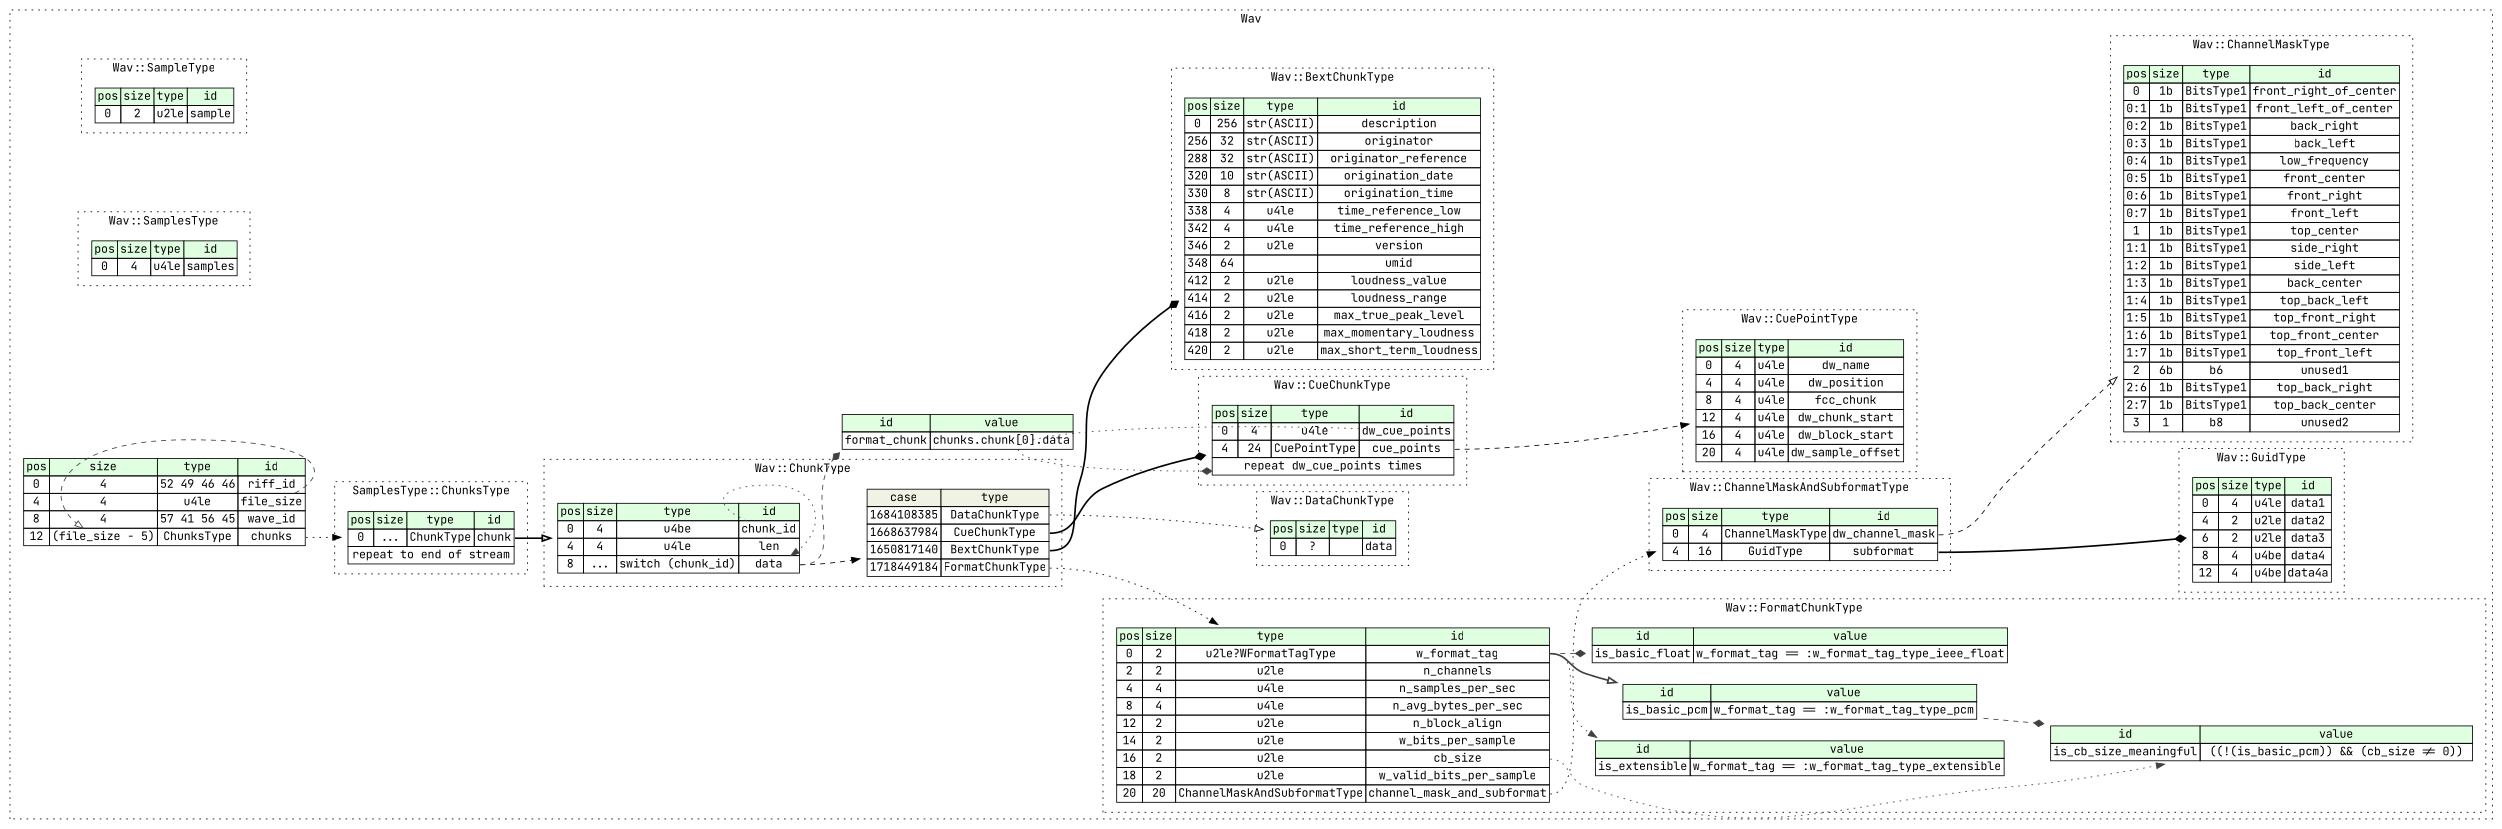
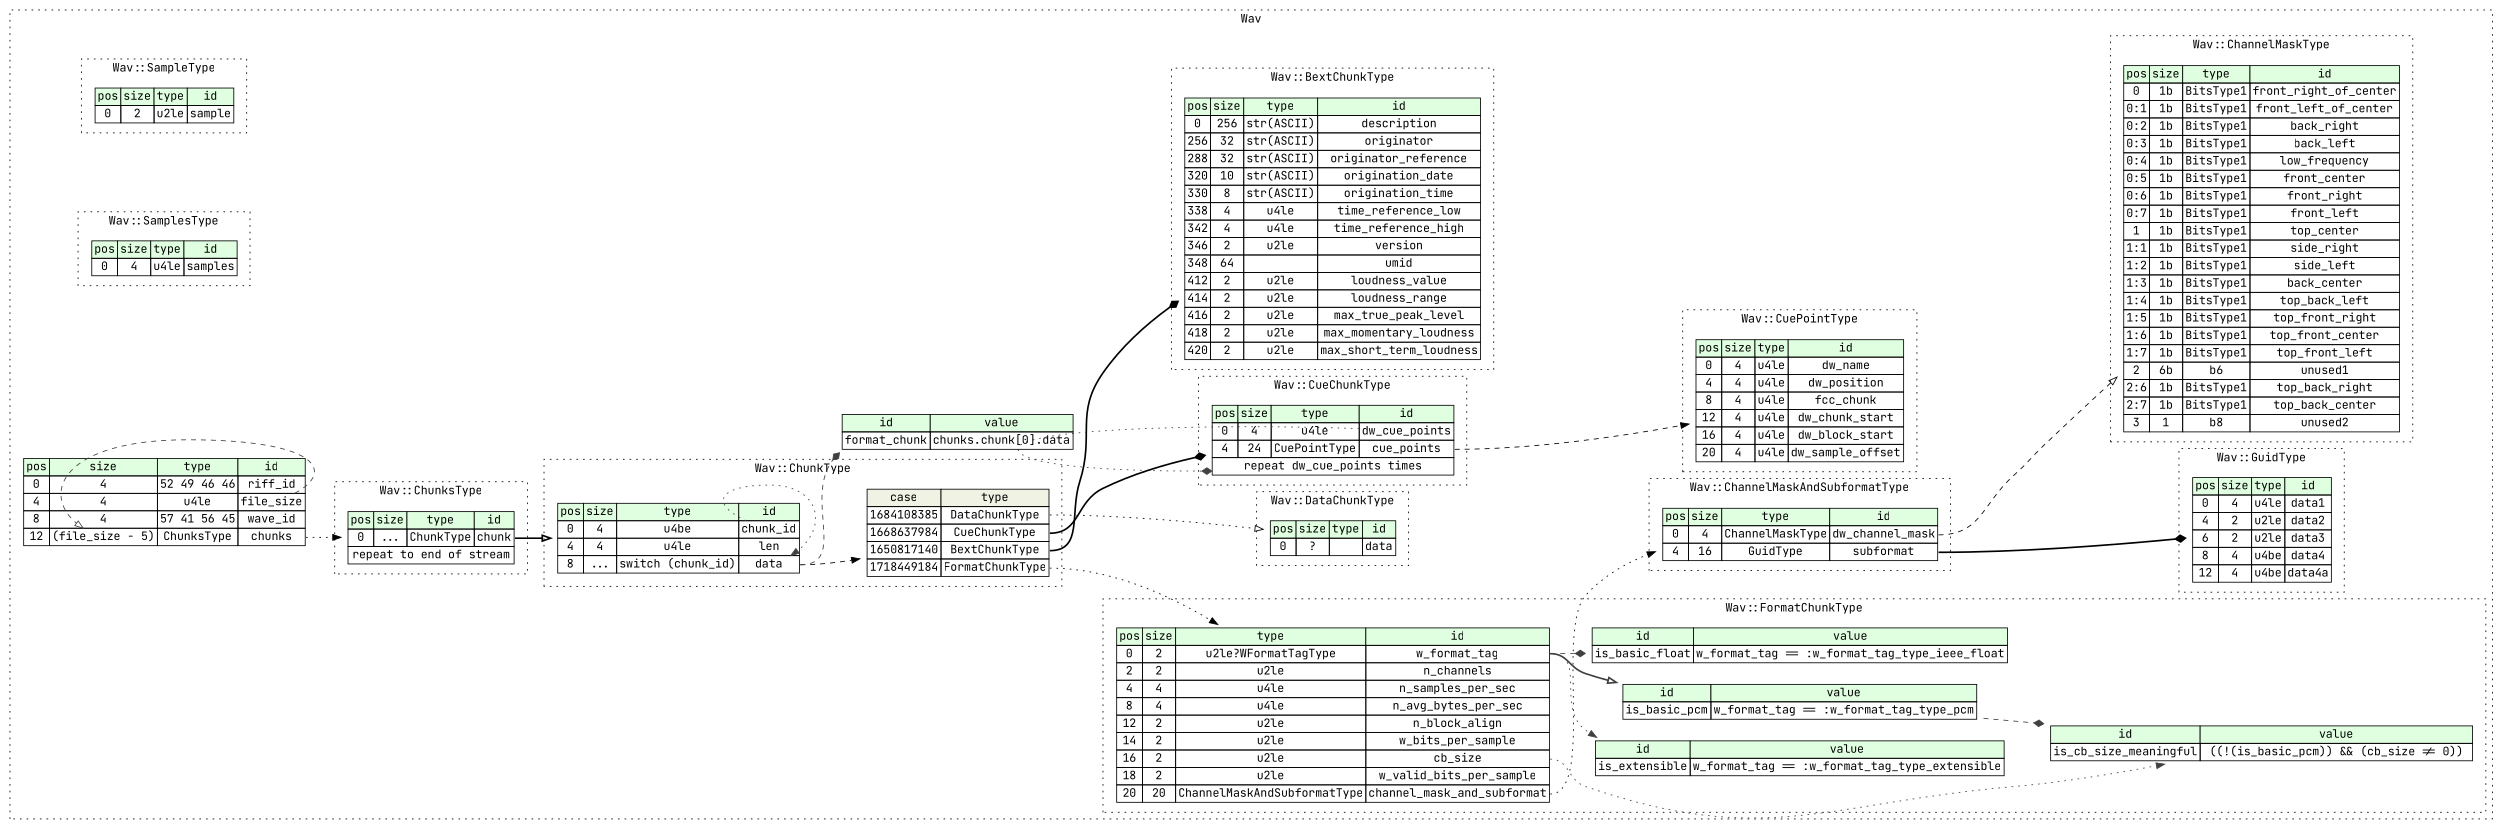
cluster "SamplesType::ChunksType": label "SamplesType::ChunksType" -> "Wav::ChunksType"
